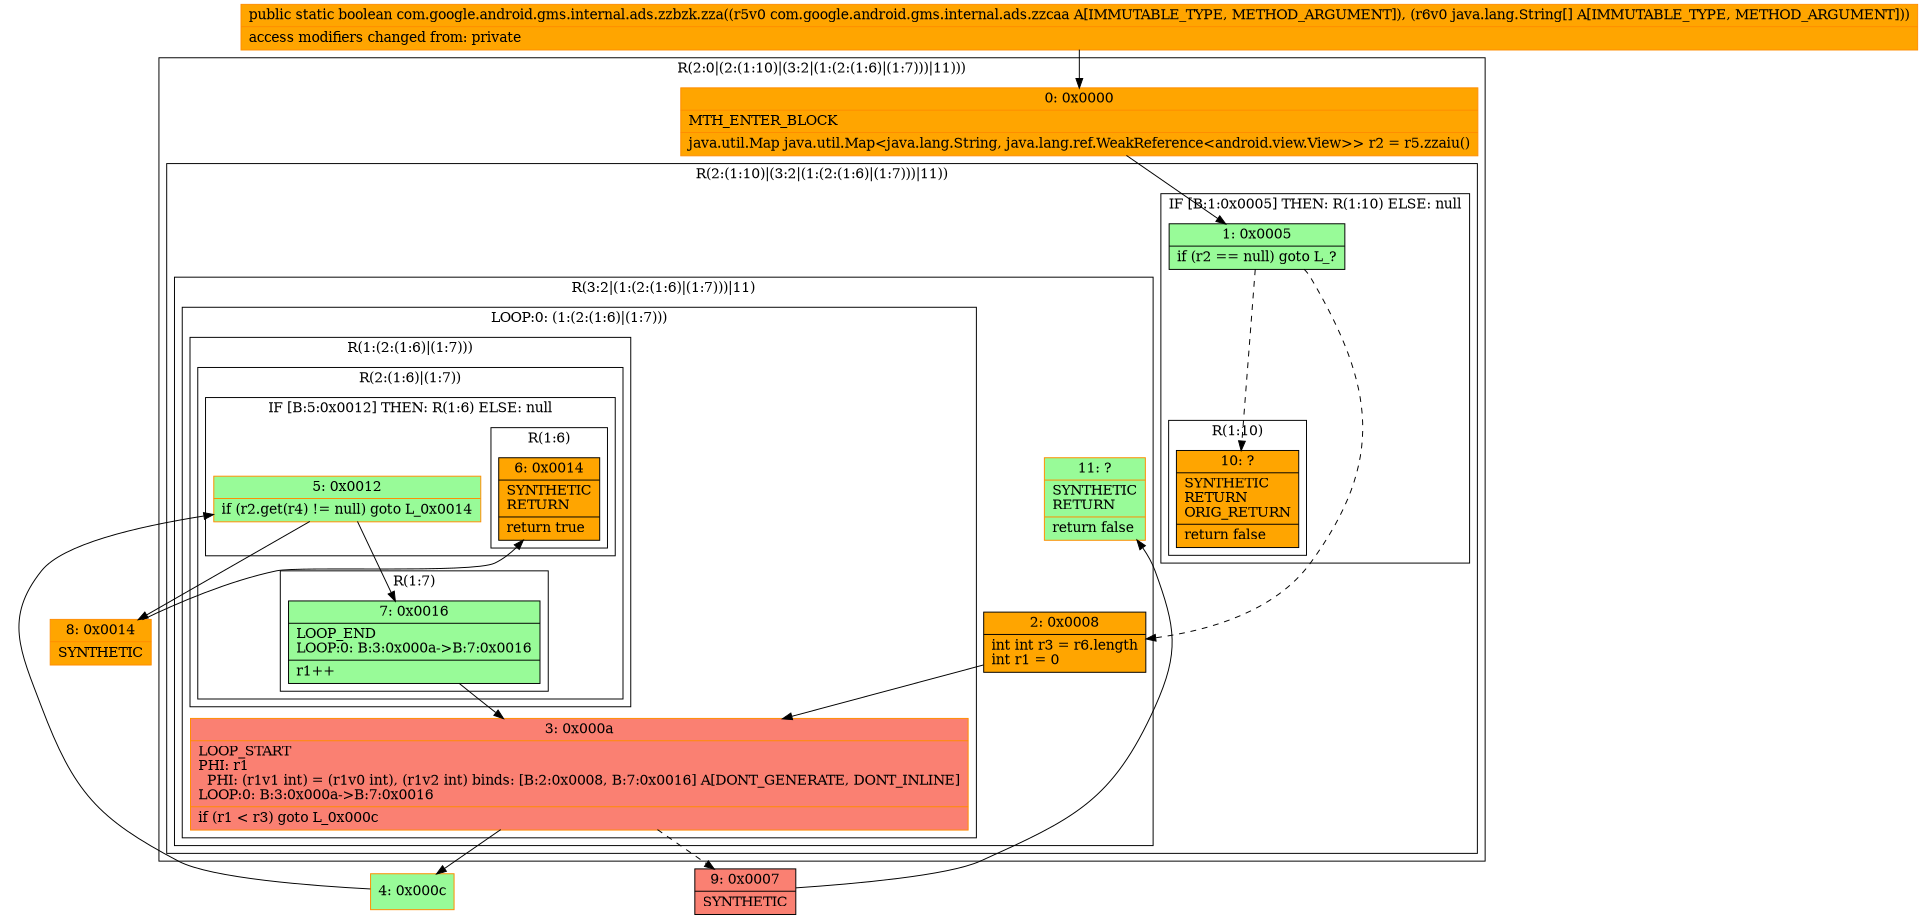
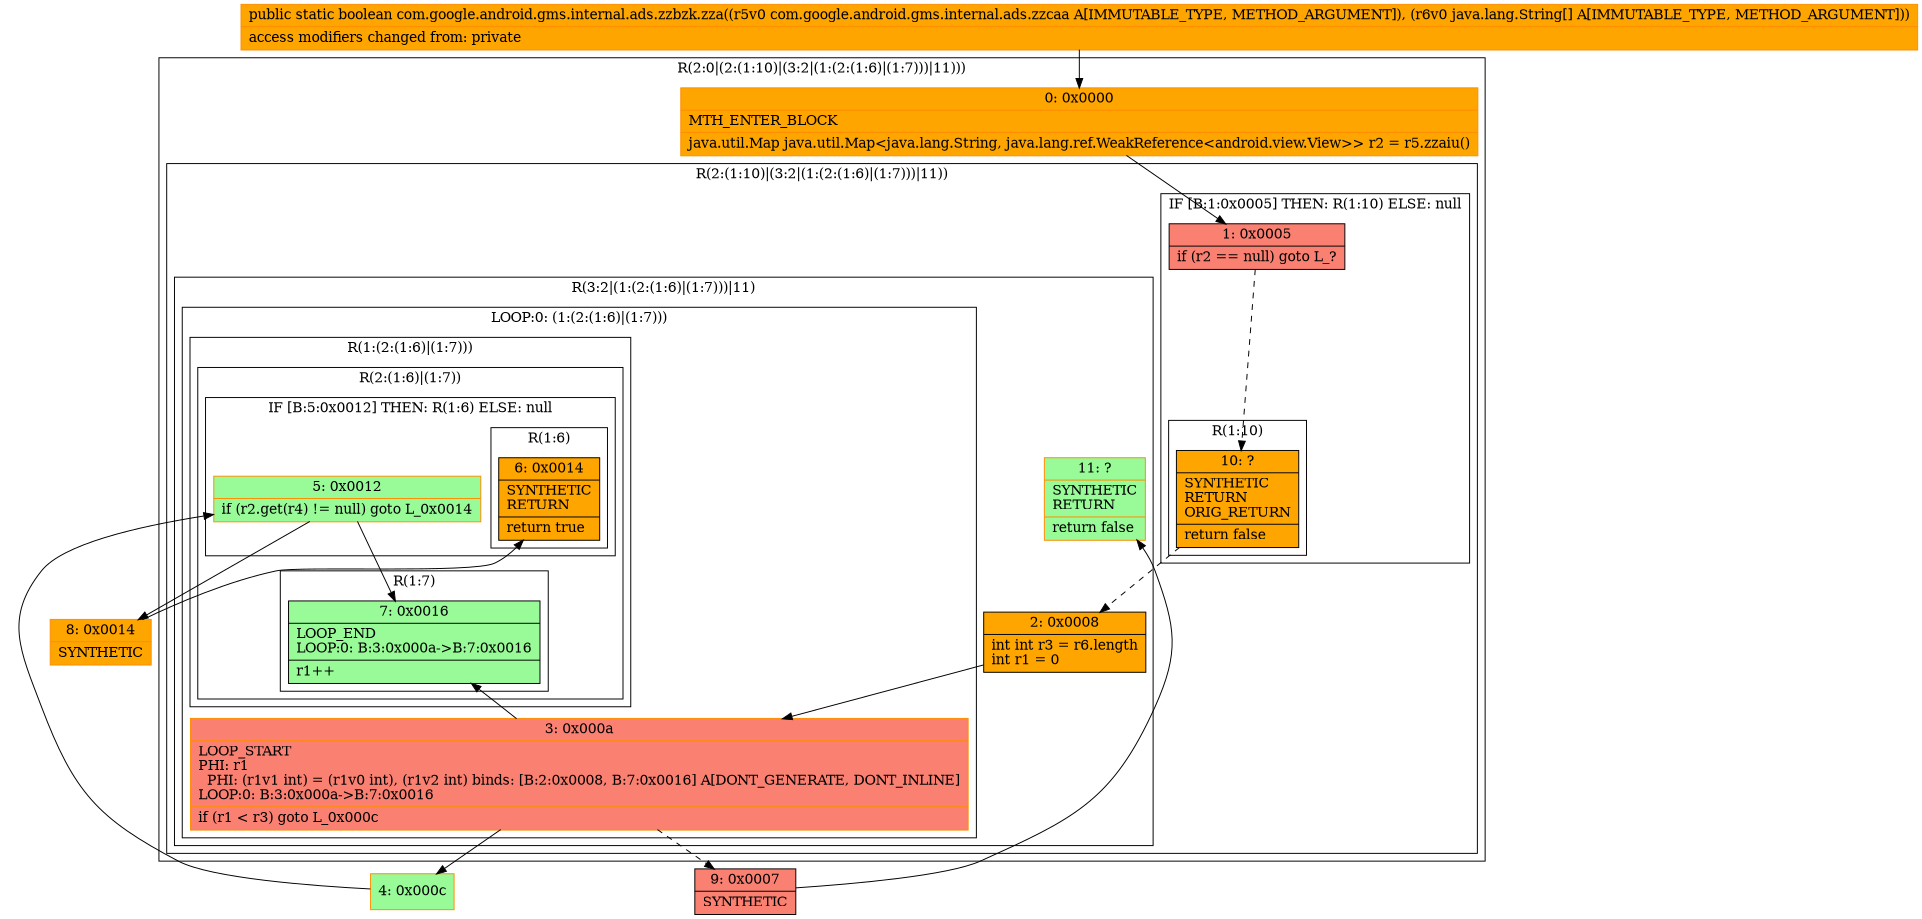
node "1: 0x0005": fillcolor palegreen -> salmon
edge "1: 0x0005" -> "2: 0x0008": now "10: ?" -> "2: 0x0008"
edge "7: 0x0016" -> "3: 0x000a": reversed
